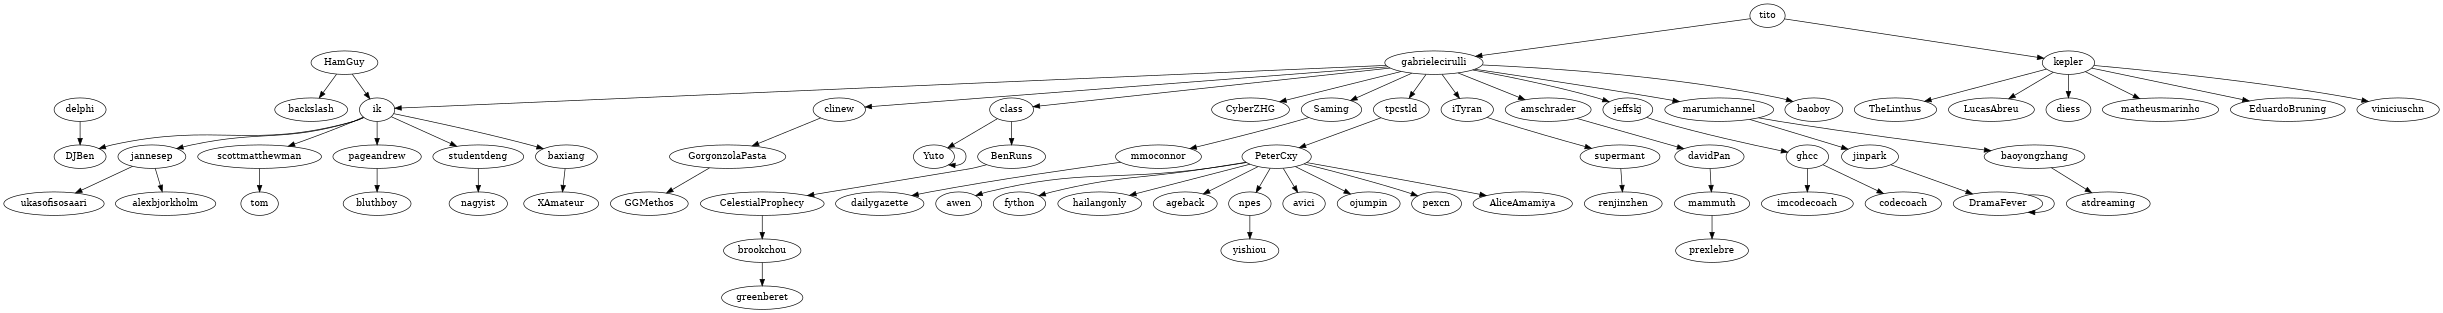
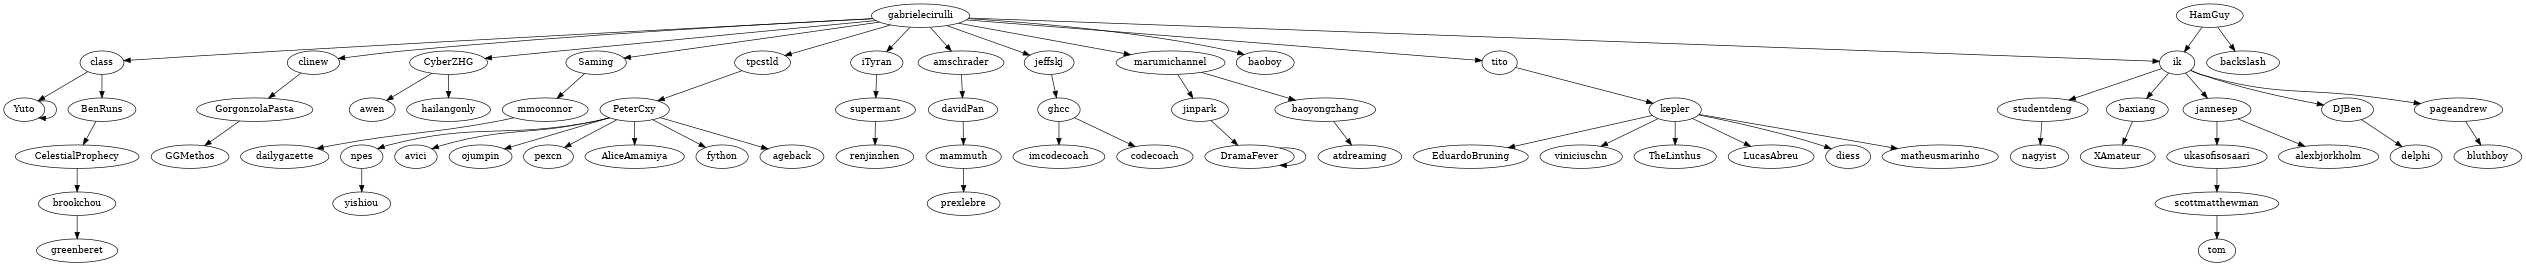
edge "tito" -> "gabrielecirulli": reversed
edge "delphi" -> "DJBen": reversed
edge "ik" -> "scottmatthewman": now "ukasofisosaari" -> "scottmatthewman"
edge "PeterCxy" -> "awen": now "CyberZHG" -> "awen"
edge "PeterCxy" -> "hailangonly": now "CyberZHG" -> "hailangonly"
